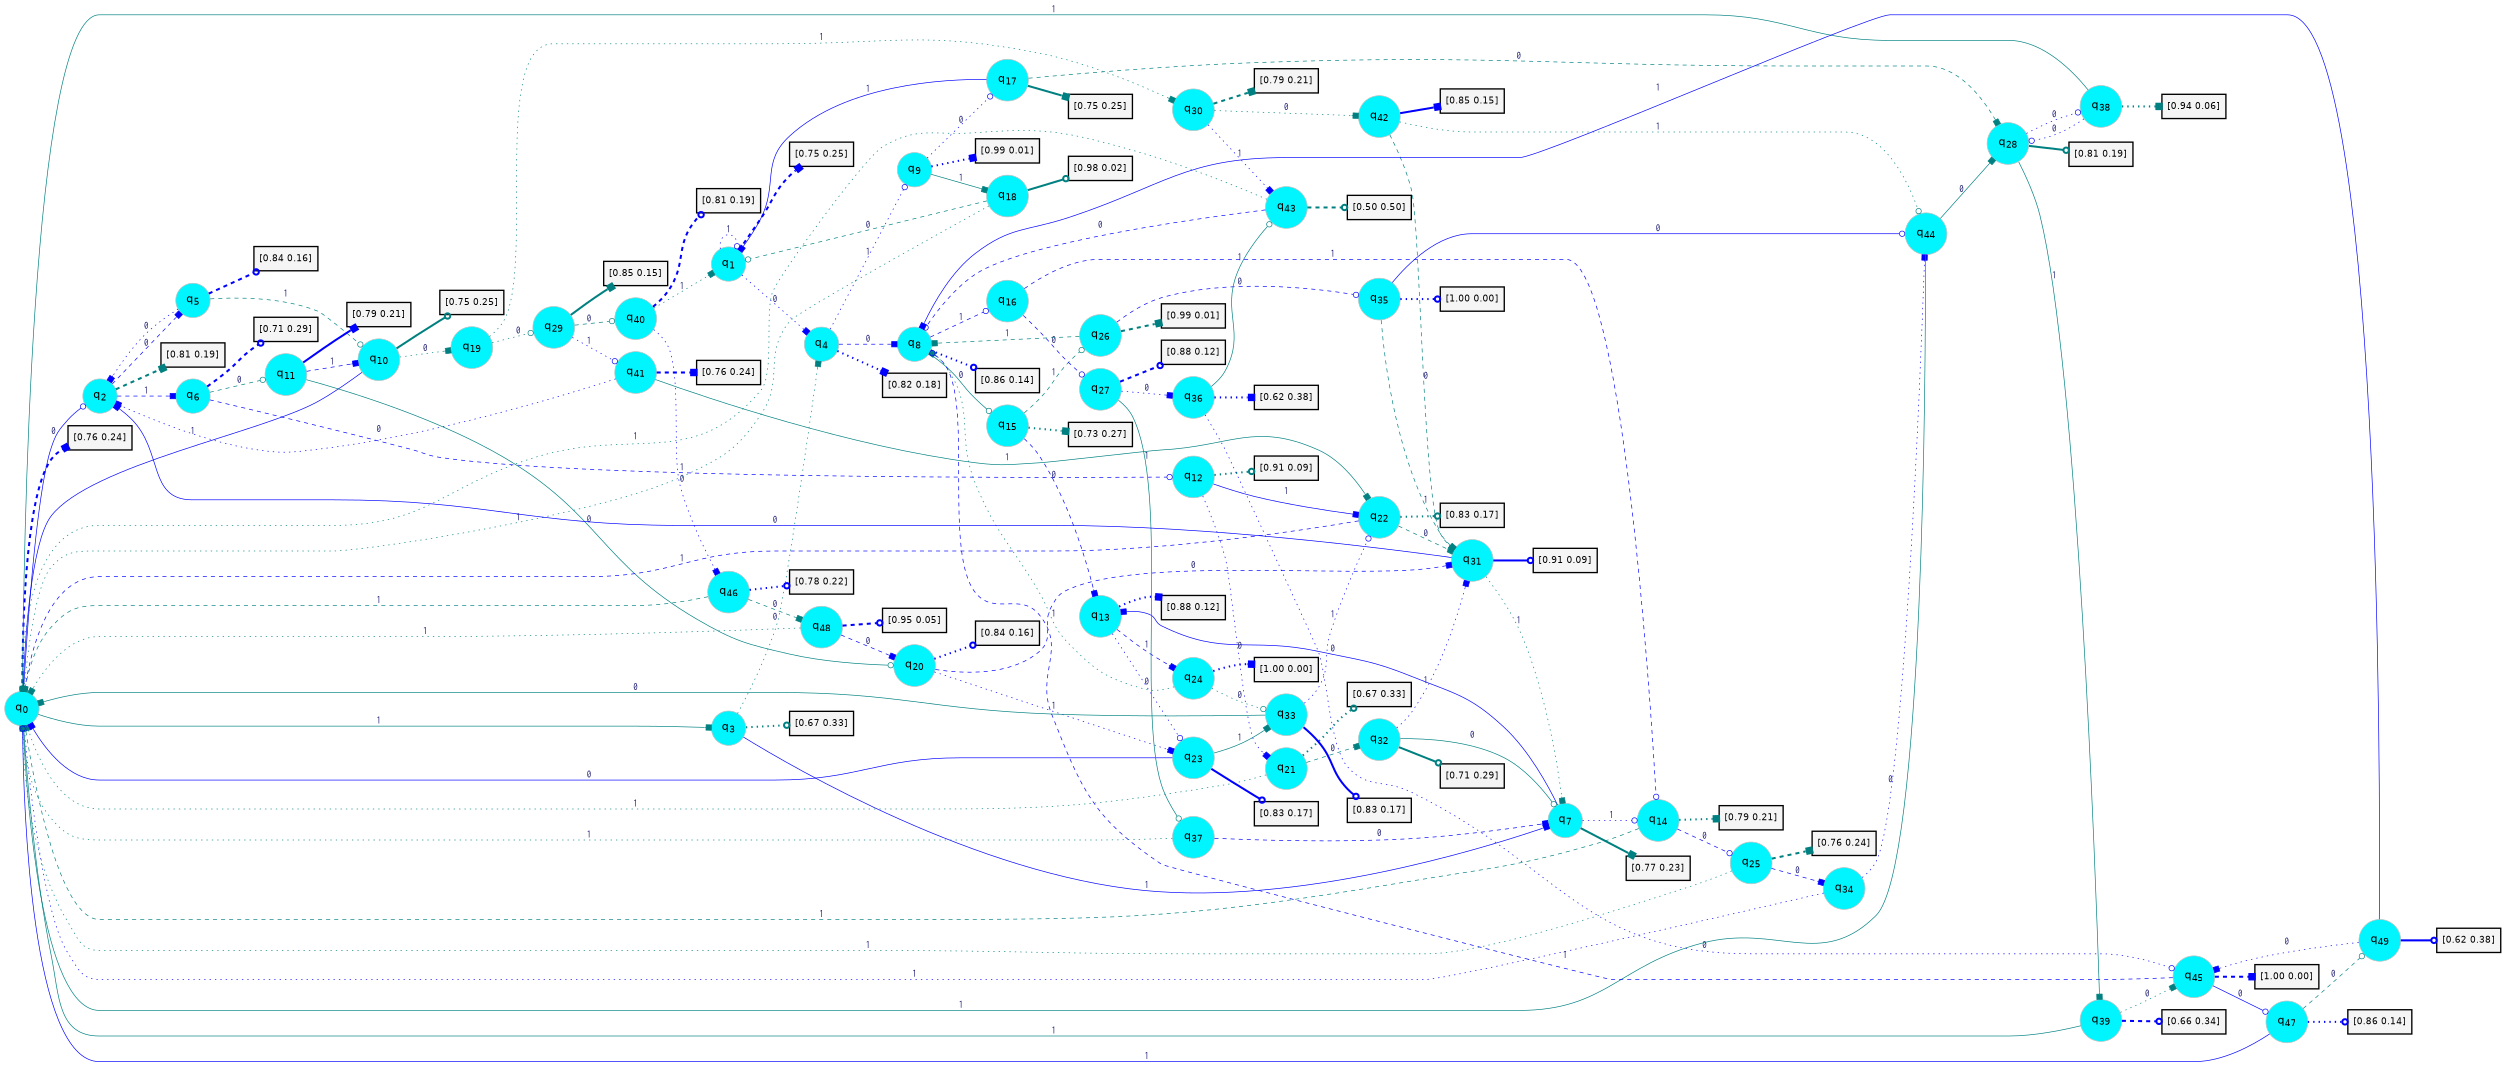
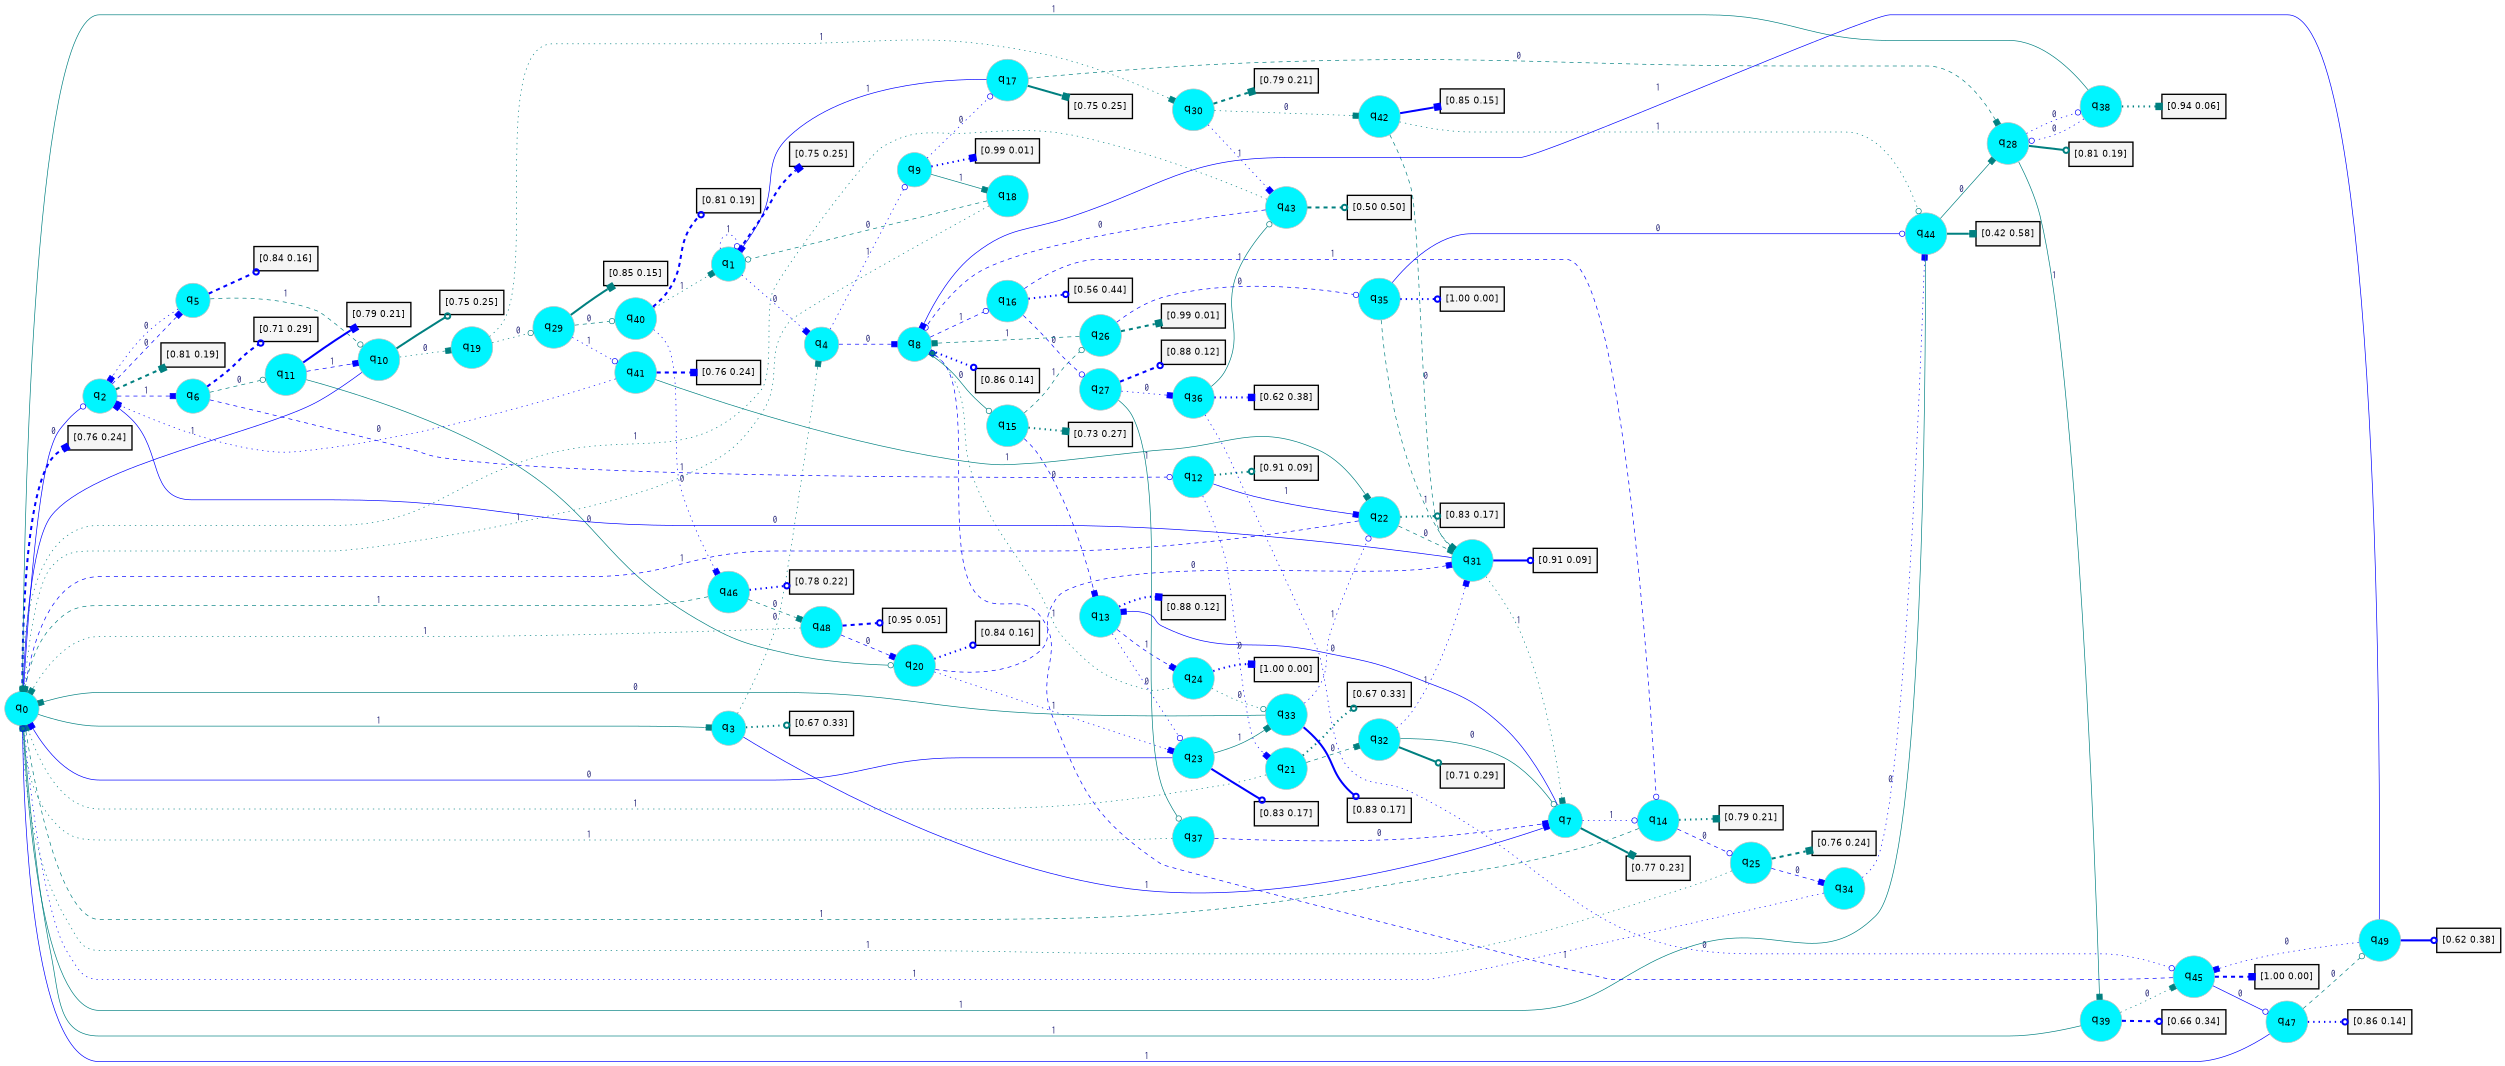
node "[0.98 0.02]": removed
node "[0.42 0.58]": added
node "[0.56 0.44]": added
node "[0.82 0.18]": removed
